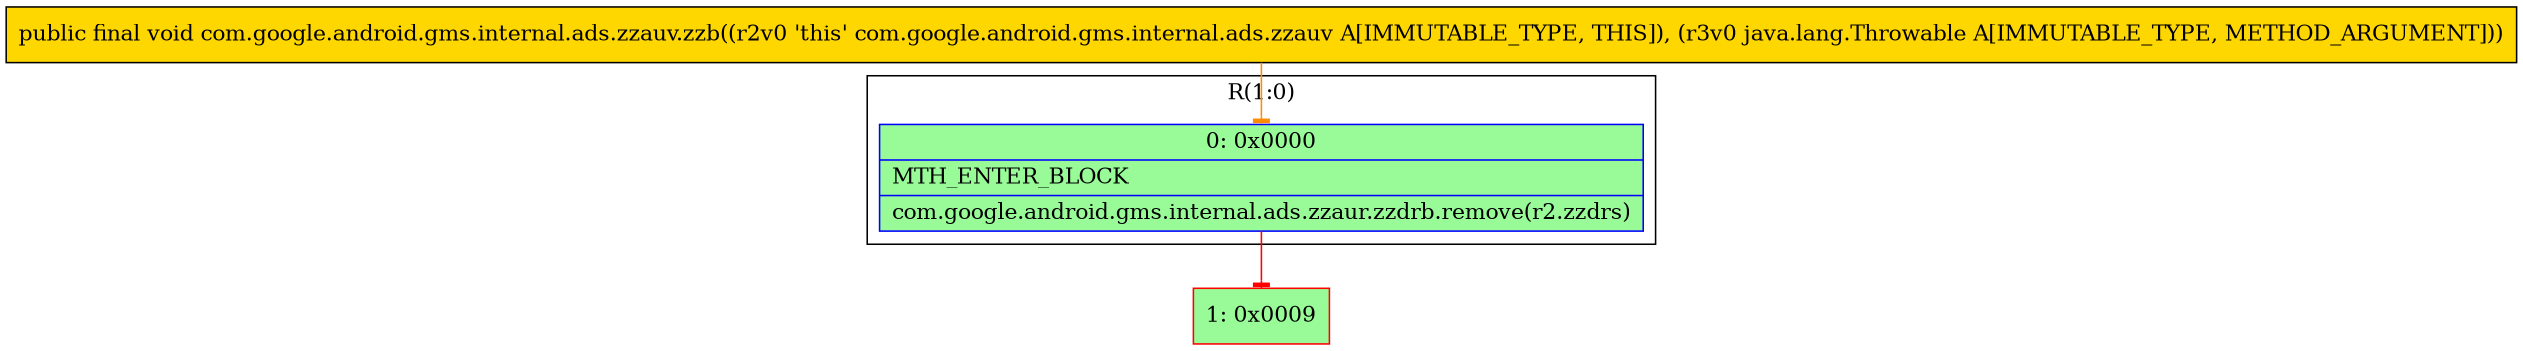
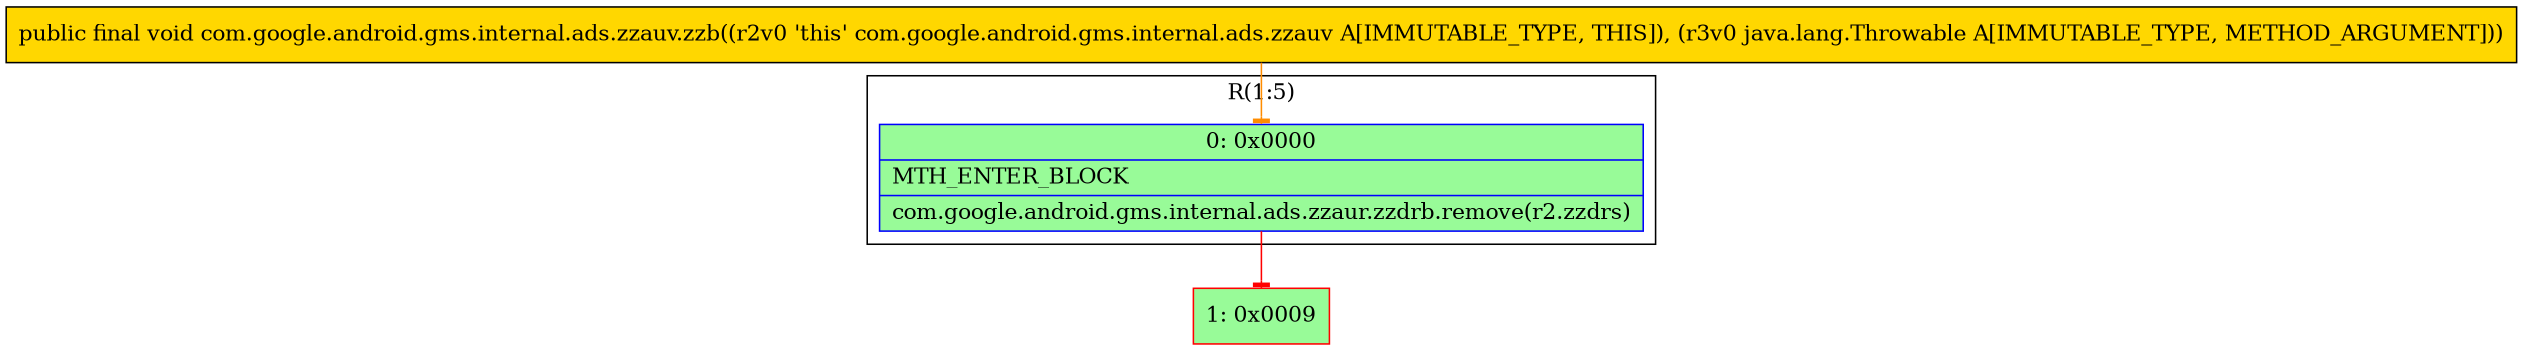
cluster "R(1:0)": label "R(1:0)" -> "R(1:5)"
